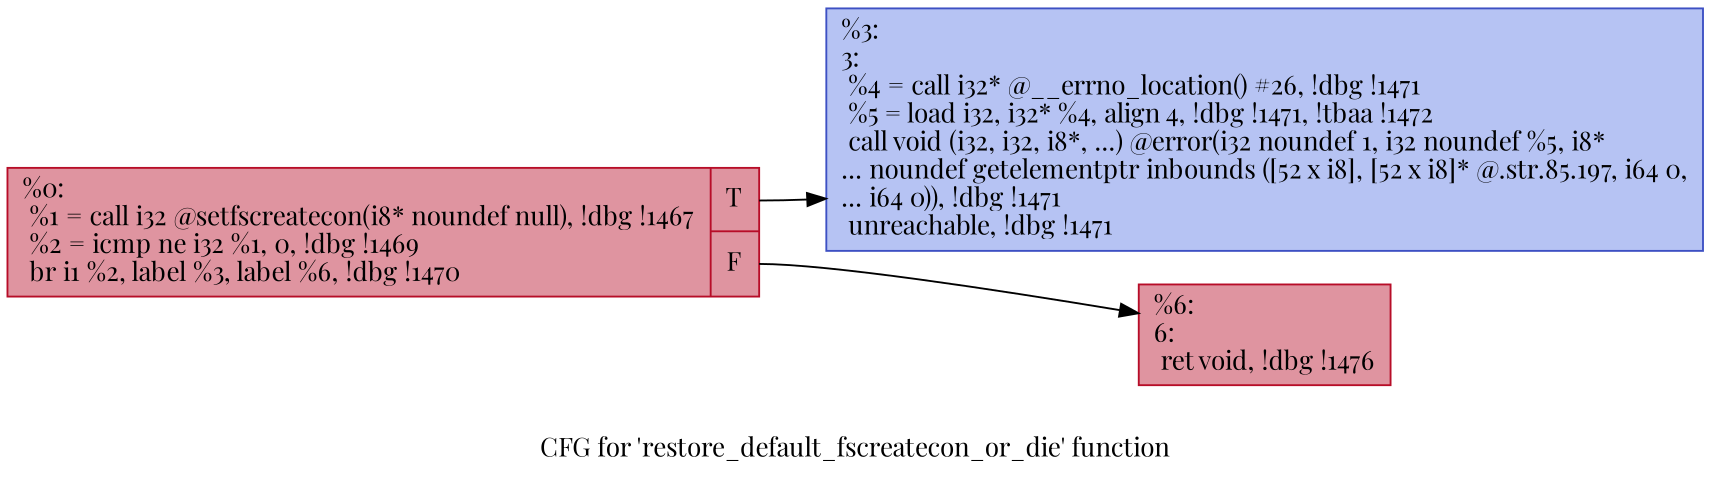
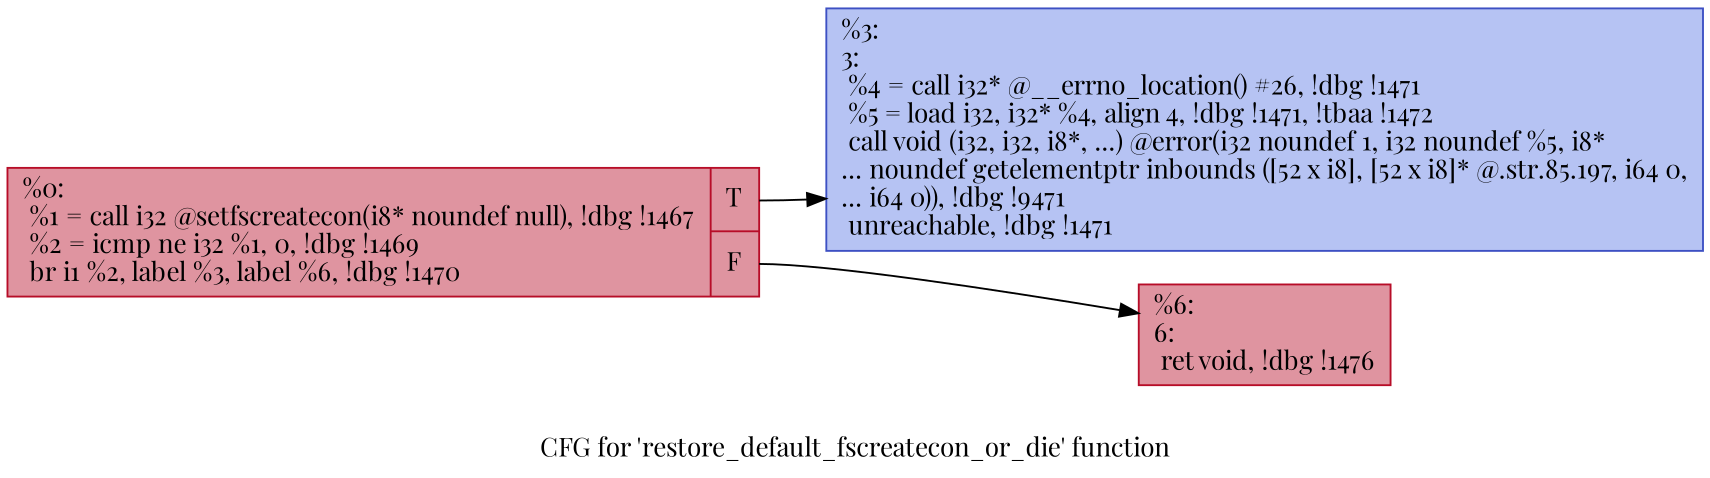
node "%3:": text "... i64 0)), !dbg !1471" -> "... i64 0)), !dbg !9471"
